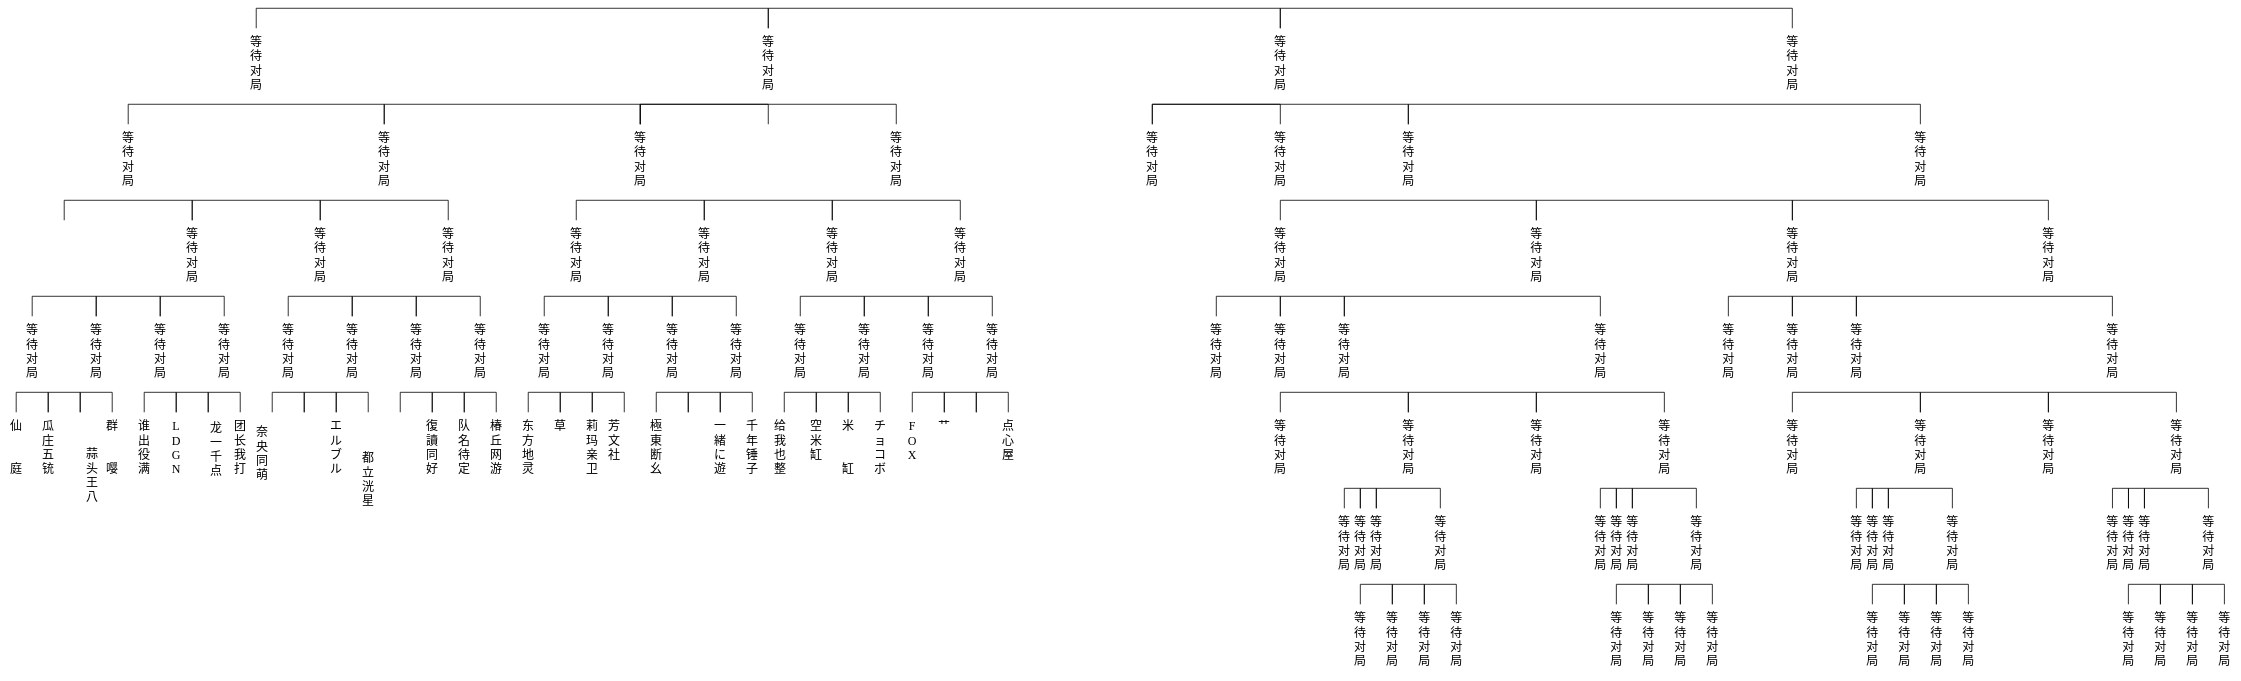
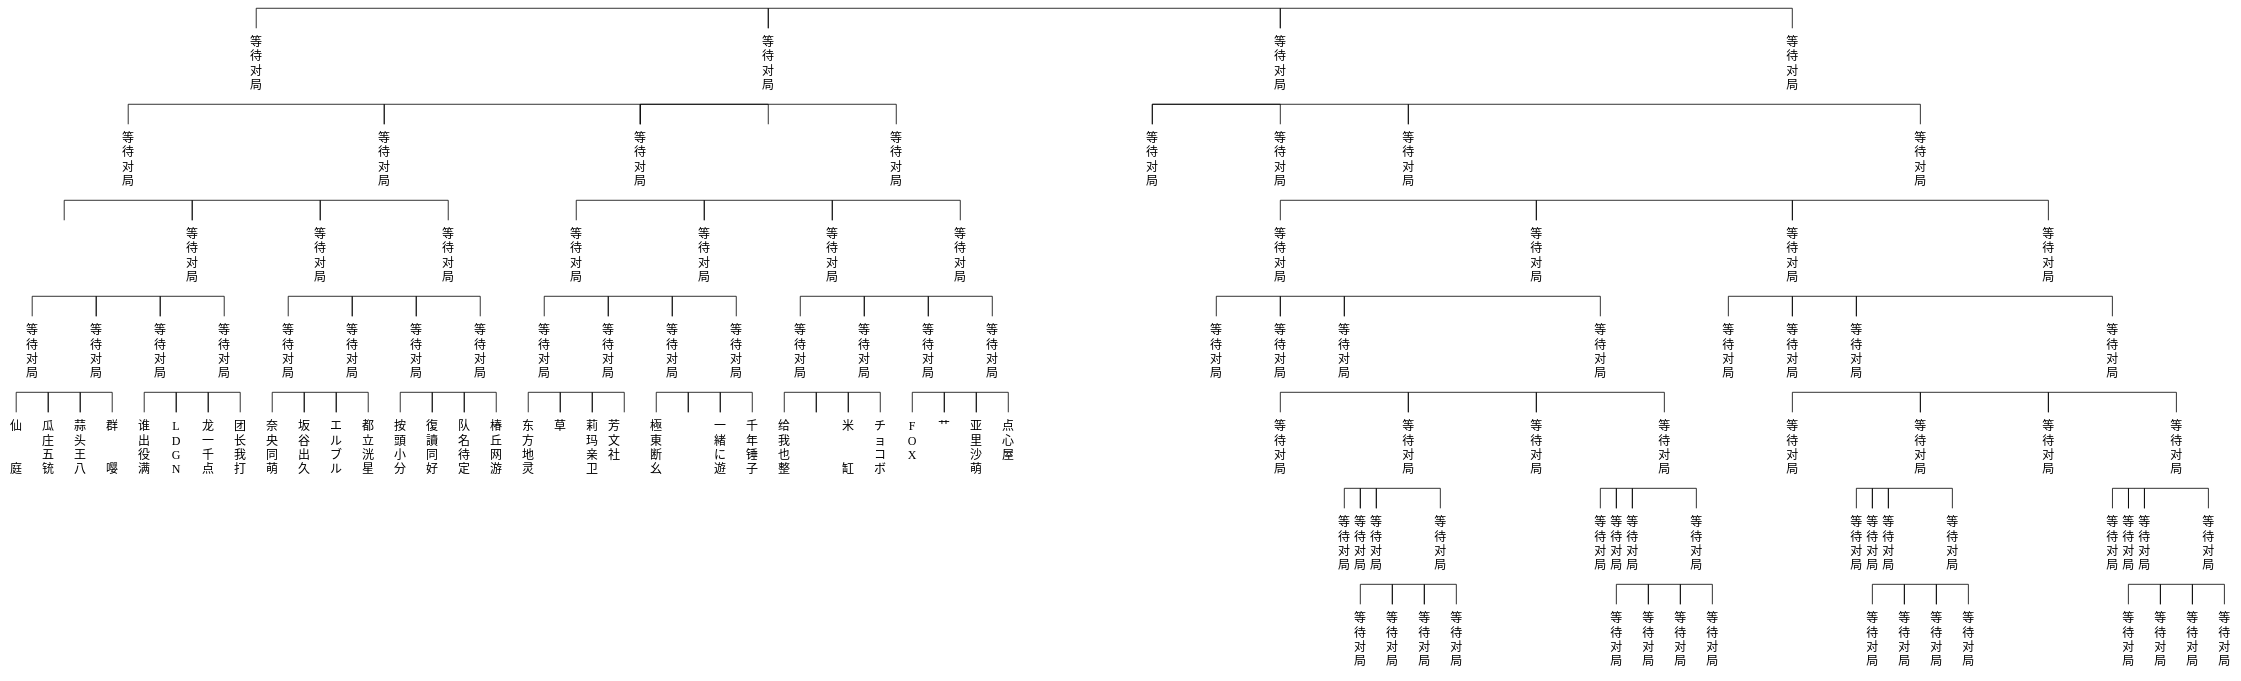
node "坂谷出久": added
node "按頭小分": added
node "给我也整": moved (780, 448) -> (784, 448)
node "空米缸": removed
node "亚里沙萌": added
node "龙一千点": moved (216, 450) -> (208, 448)
node "奈央同萌": moved (262, 454) -> (272, 448)
node "蒜头王八": moved (92, 476) -> (80, 448)
node "都立洸星": moved (368, 480) -> (368, 448)
